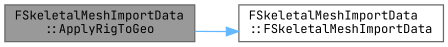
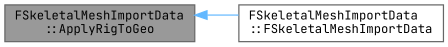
edge "FSkeletalMeshImportData ::ApplyRigToGeo" -> "FSkeletalMeshImportData ::FSkeletalMeshImportData": reversed
